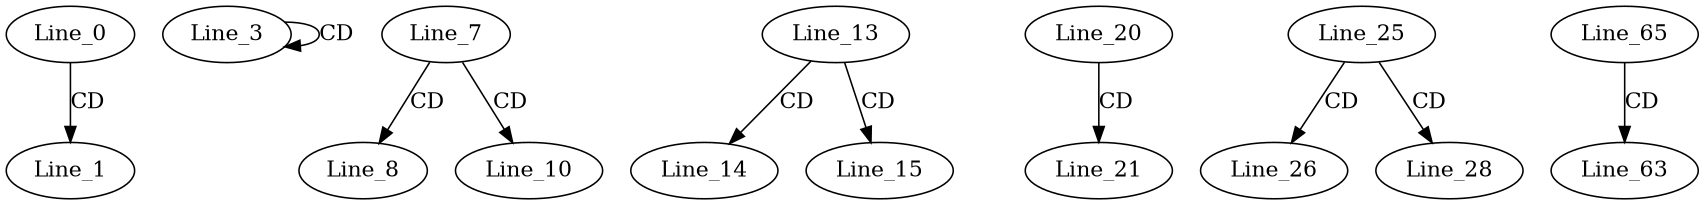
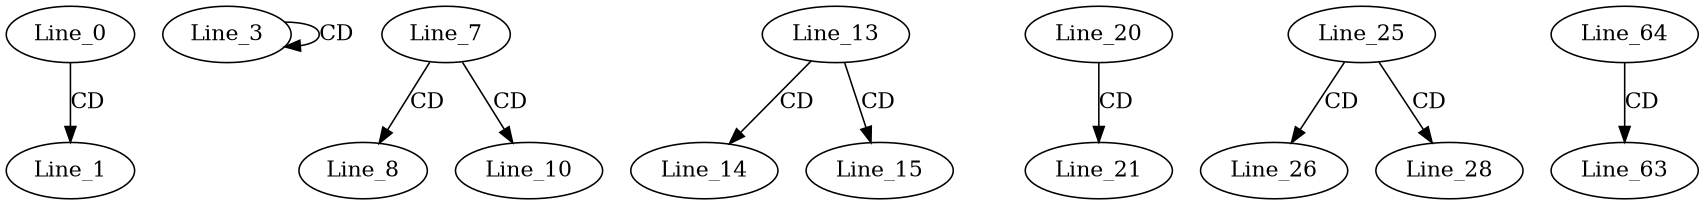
node "Line_65": label "Line_65" -> "Line_64"
